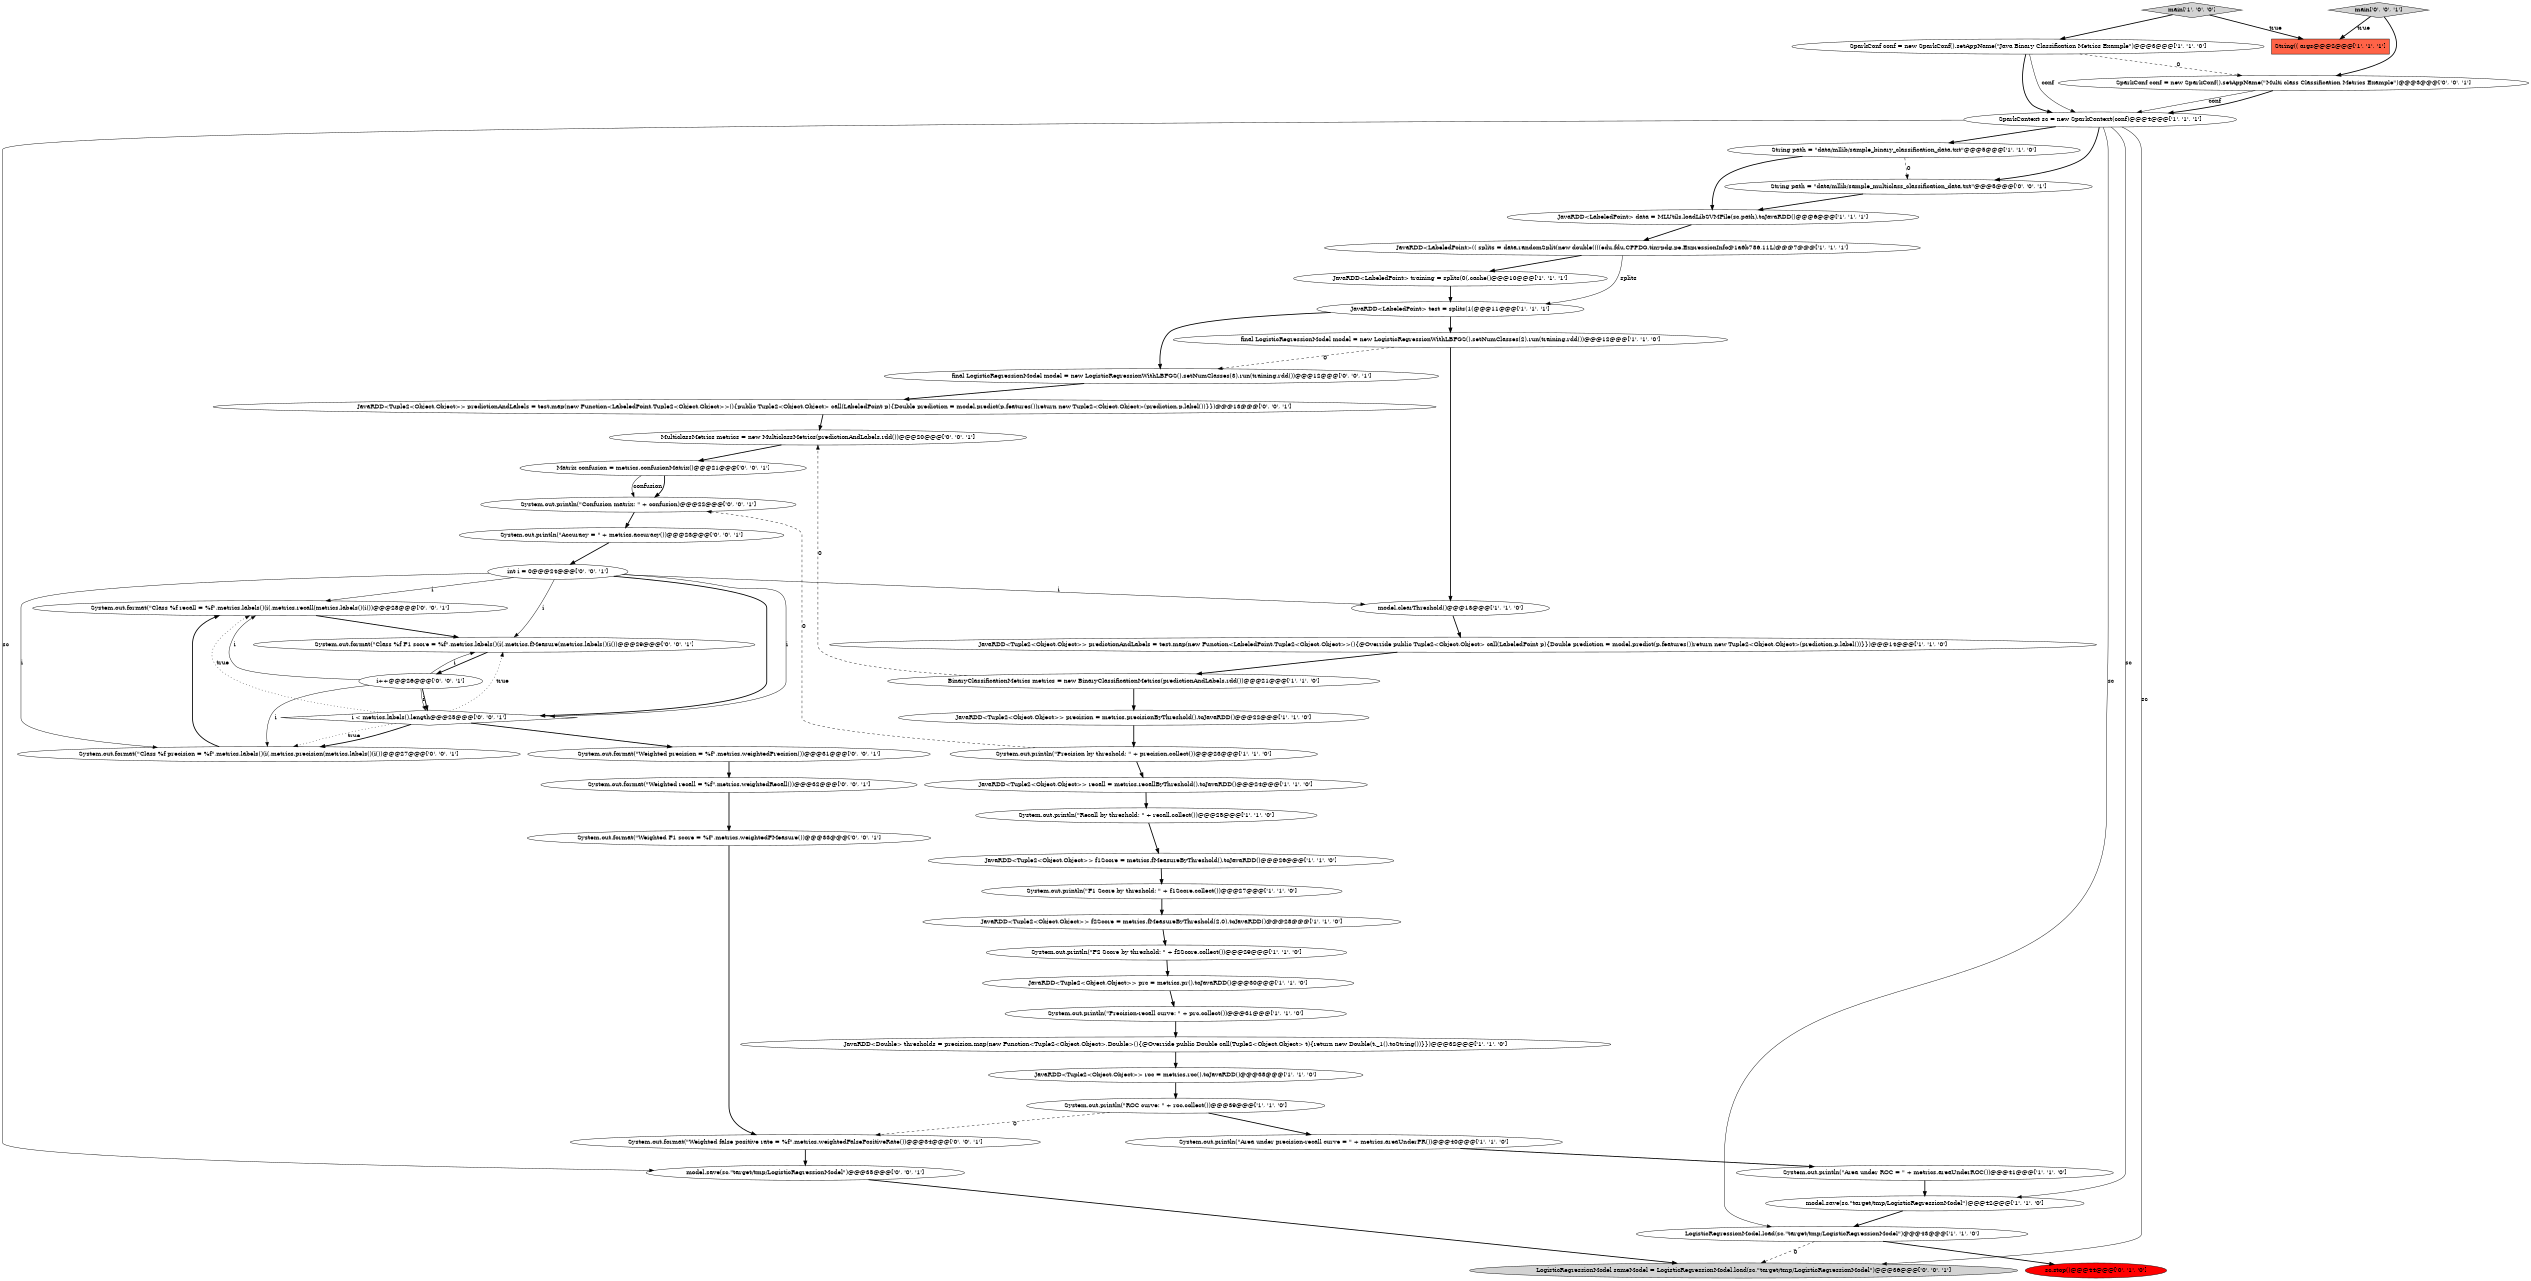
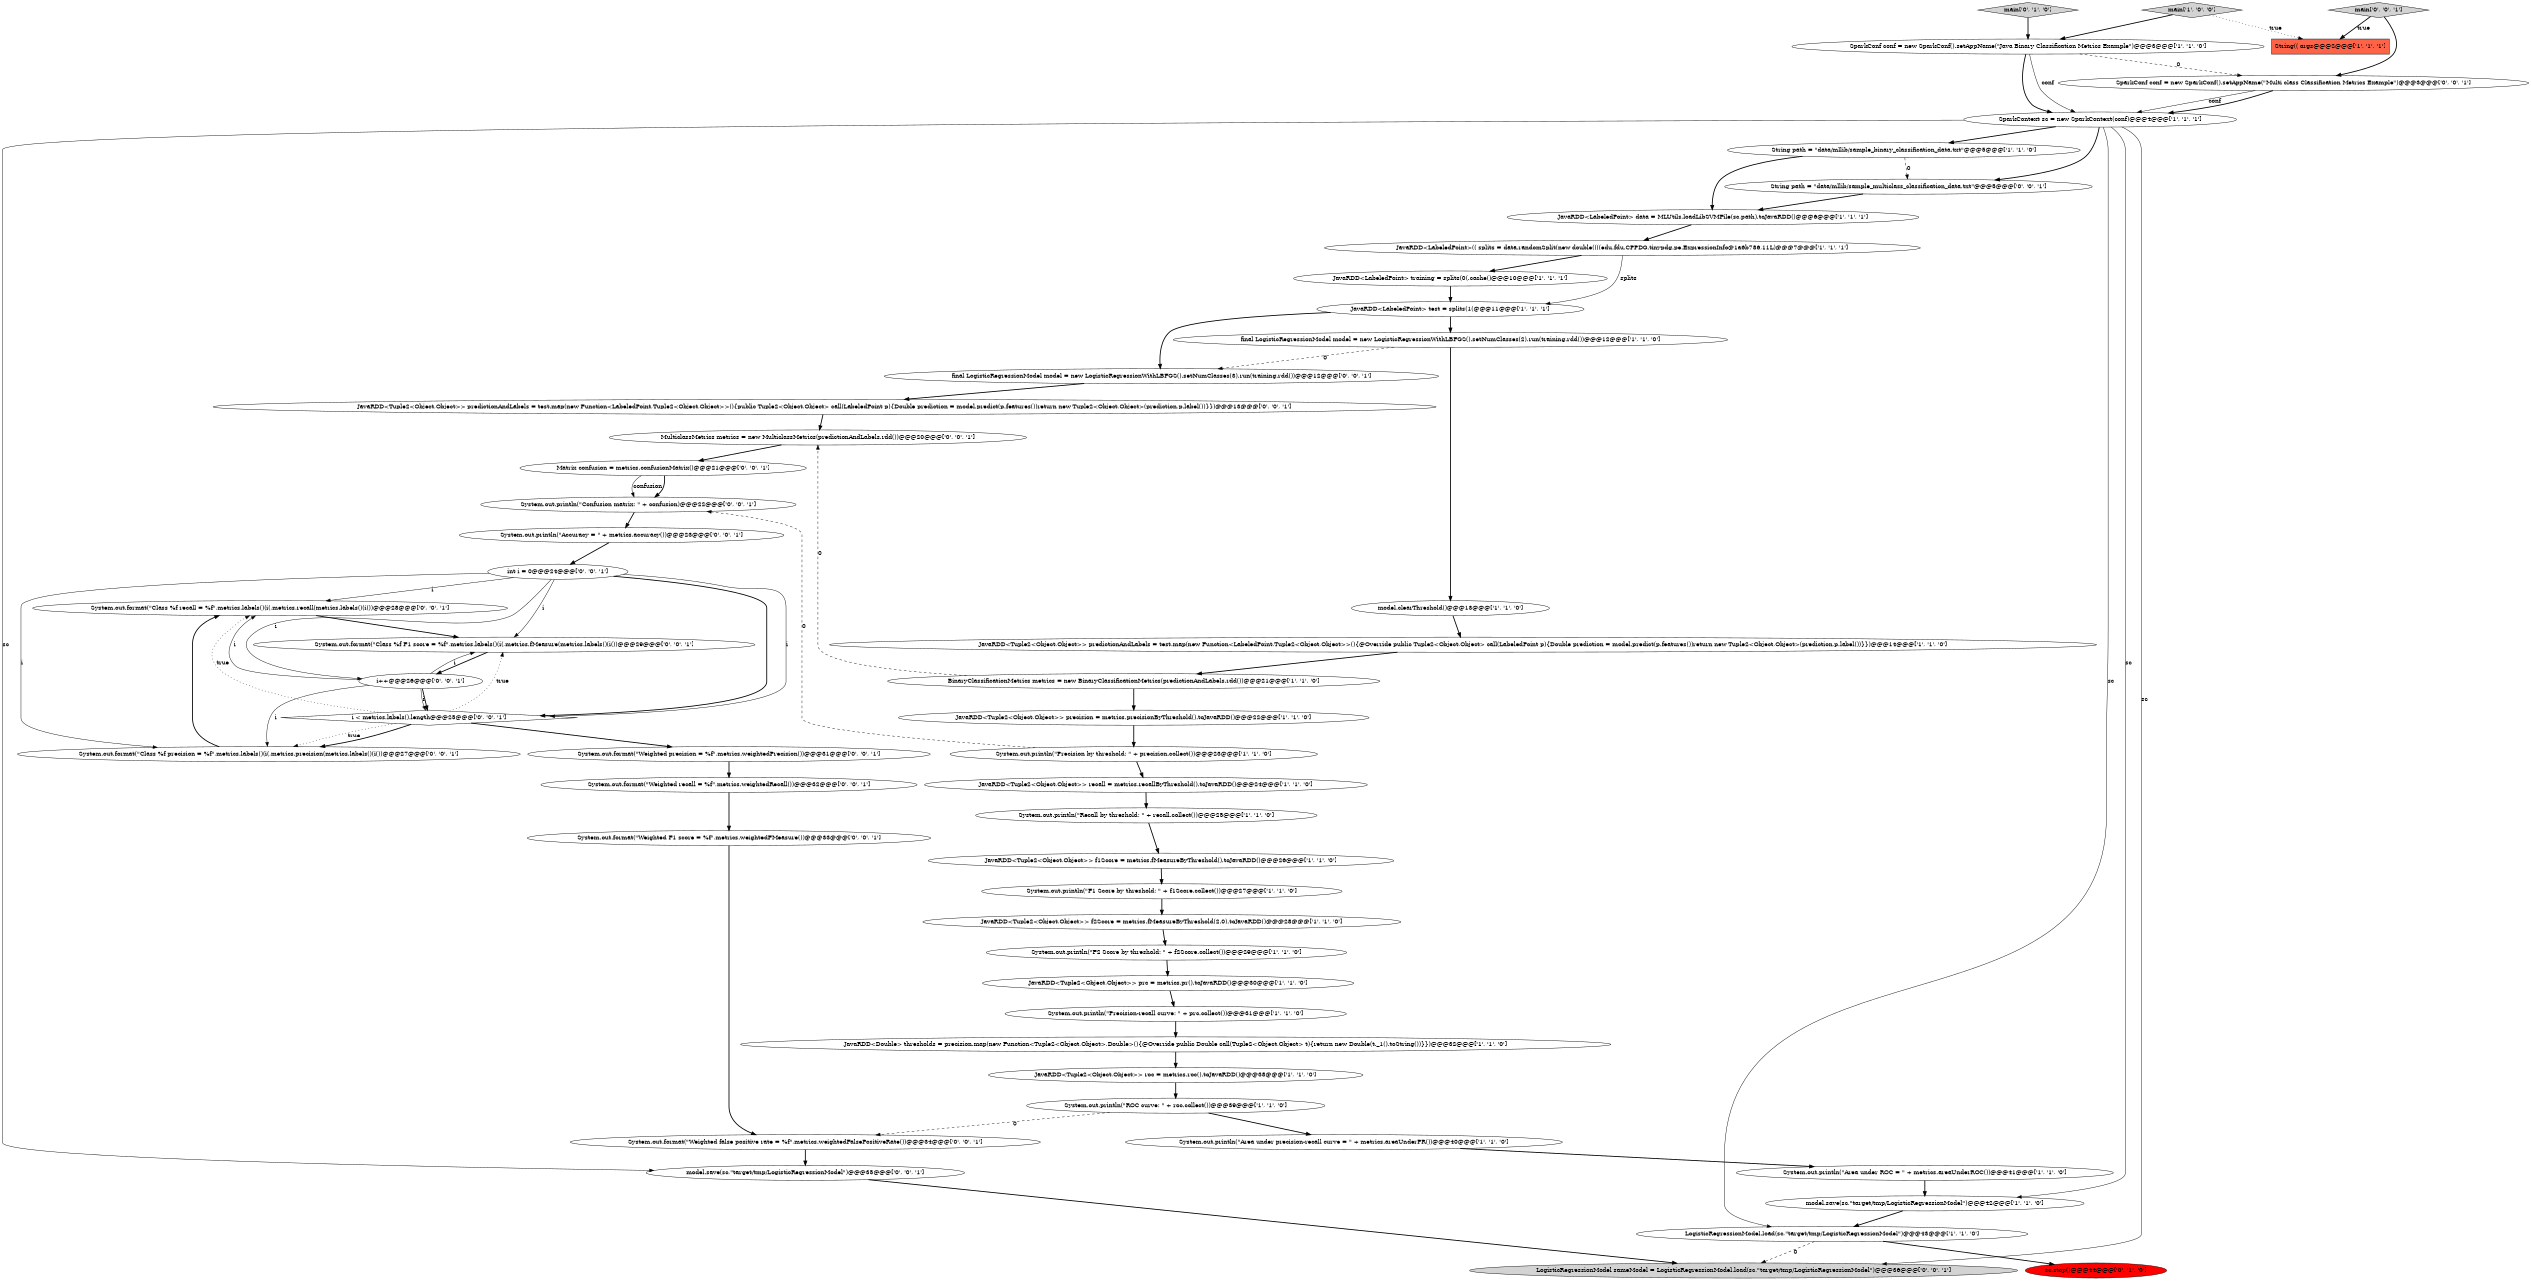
node "main['0', '1', '0']": added
edge "main['1', '0', '0']" -> "String(( args@@@2@@@['1', '1', '1']": style bold -> dotted
edge "int i = 0@@@24@@@['0', '0', '1']" -> "model.clearThreshold()@@@13@@@['1', '1', '0']": now "int i = 0@@@24@@@['0', '0', '1']" -> "i++@@@26@@@['0', '0', '1']"
